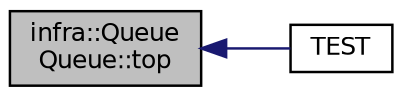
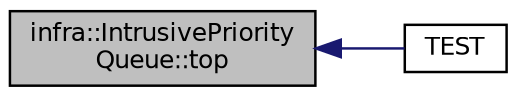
node "infra::Queue Queue::top": label "infra::Queue Queue::top" -> "infra::IntrusivePriority Queue::top"
